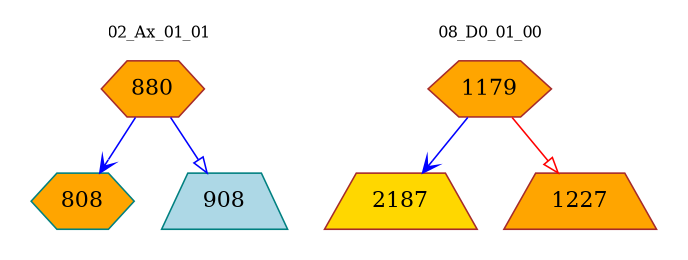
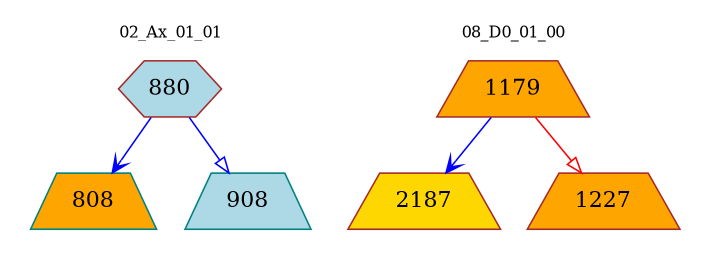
node "880": fillcolor orange -> lightblue
node "1179": shape hexagon -> trapezium
node "808": shape hexagon -> trapezium
